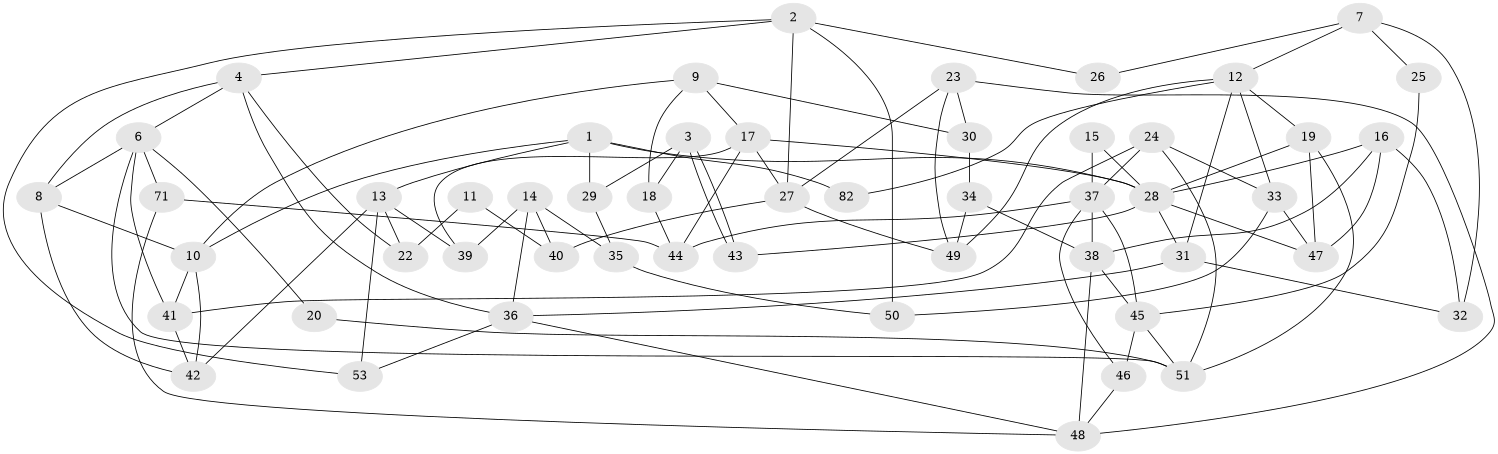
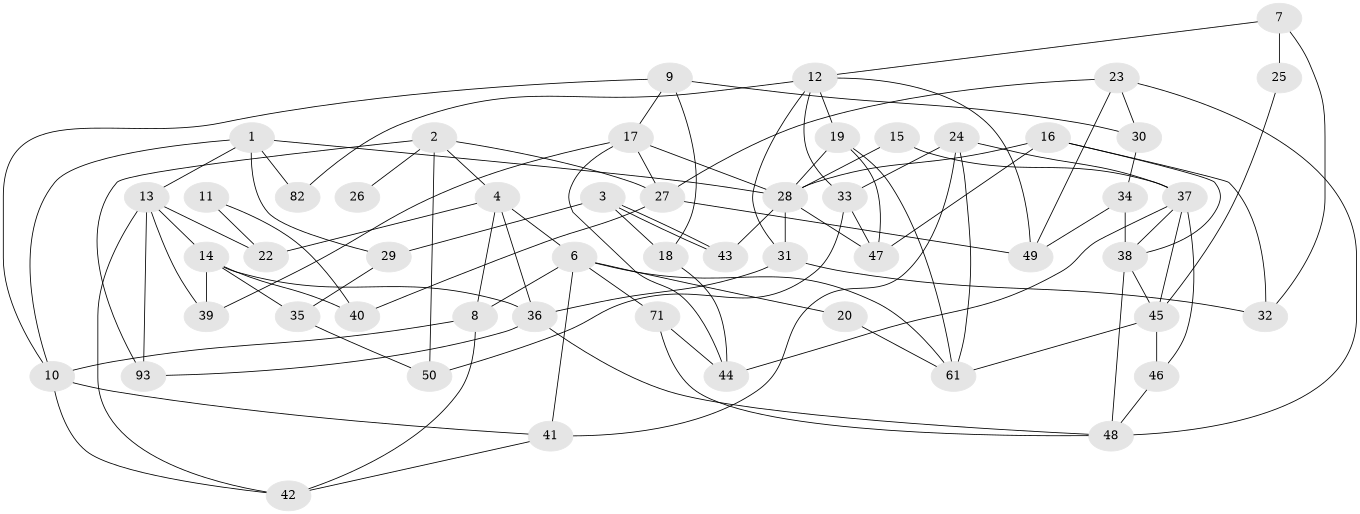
edge "7" -- "26": removed
edge "13" -- "14": added
node "53": label "53" -> "93"
node "51": label "51" -> "61"
